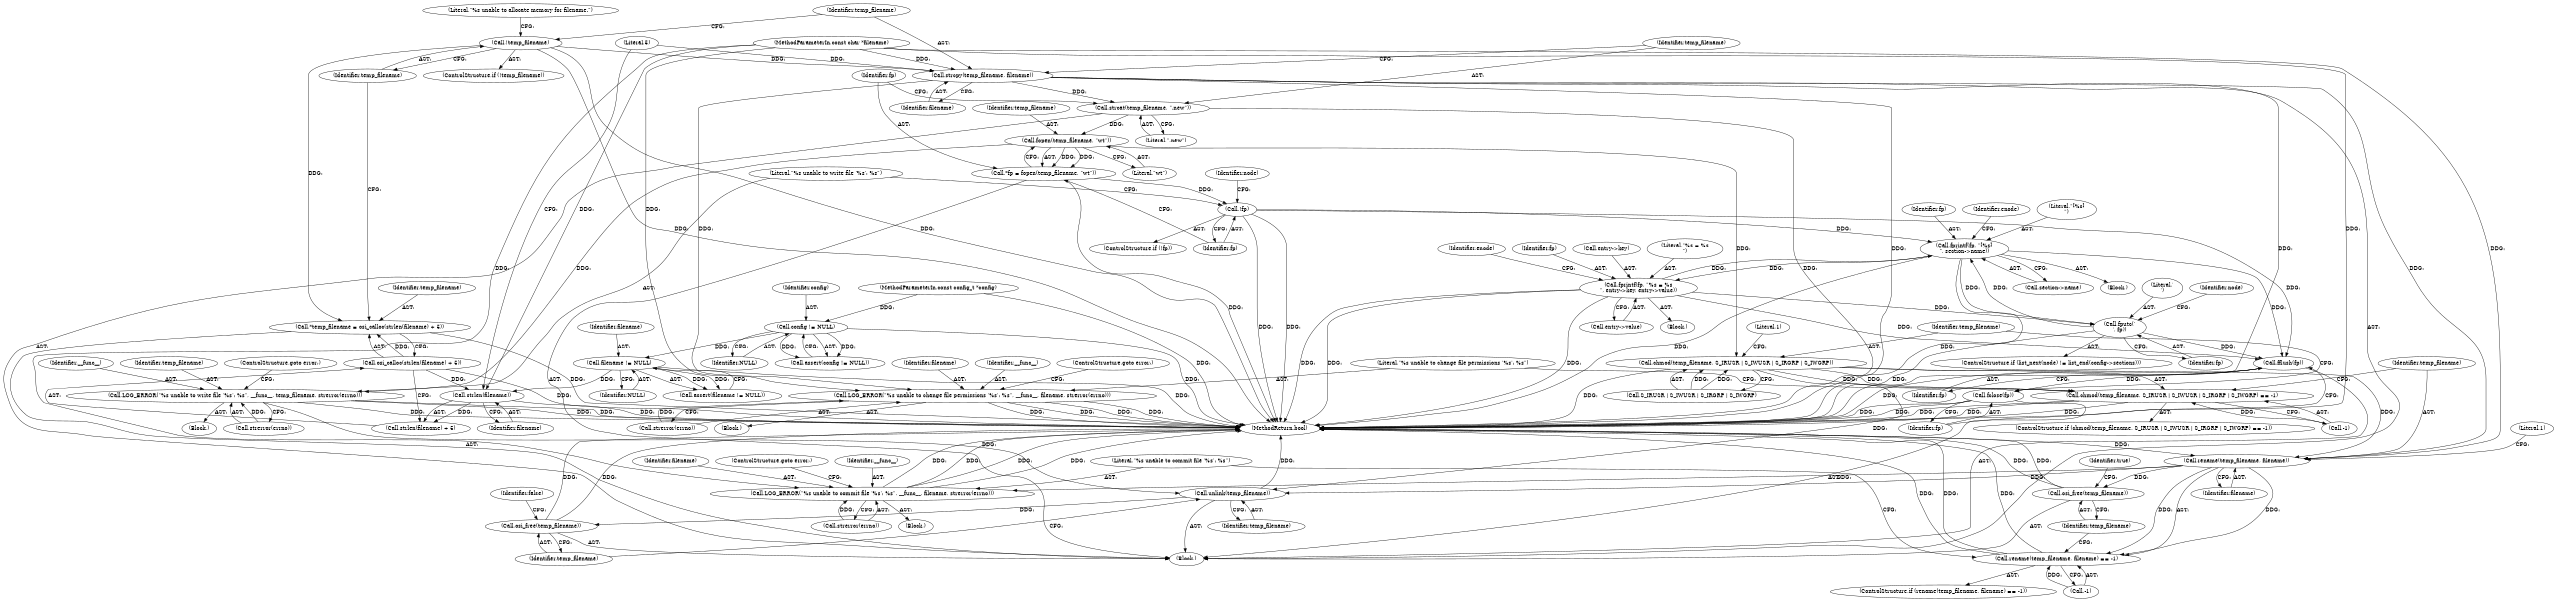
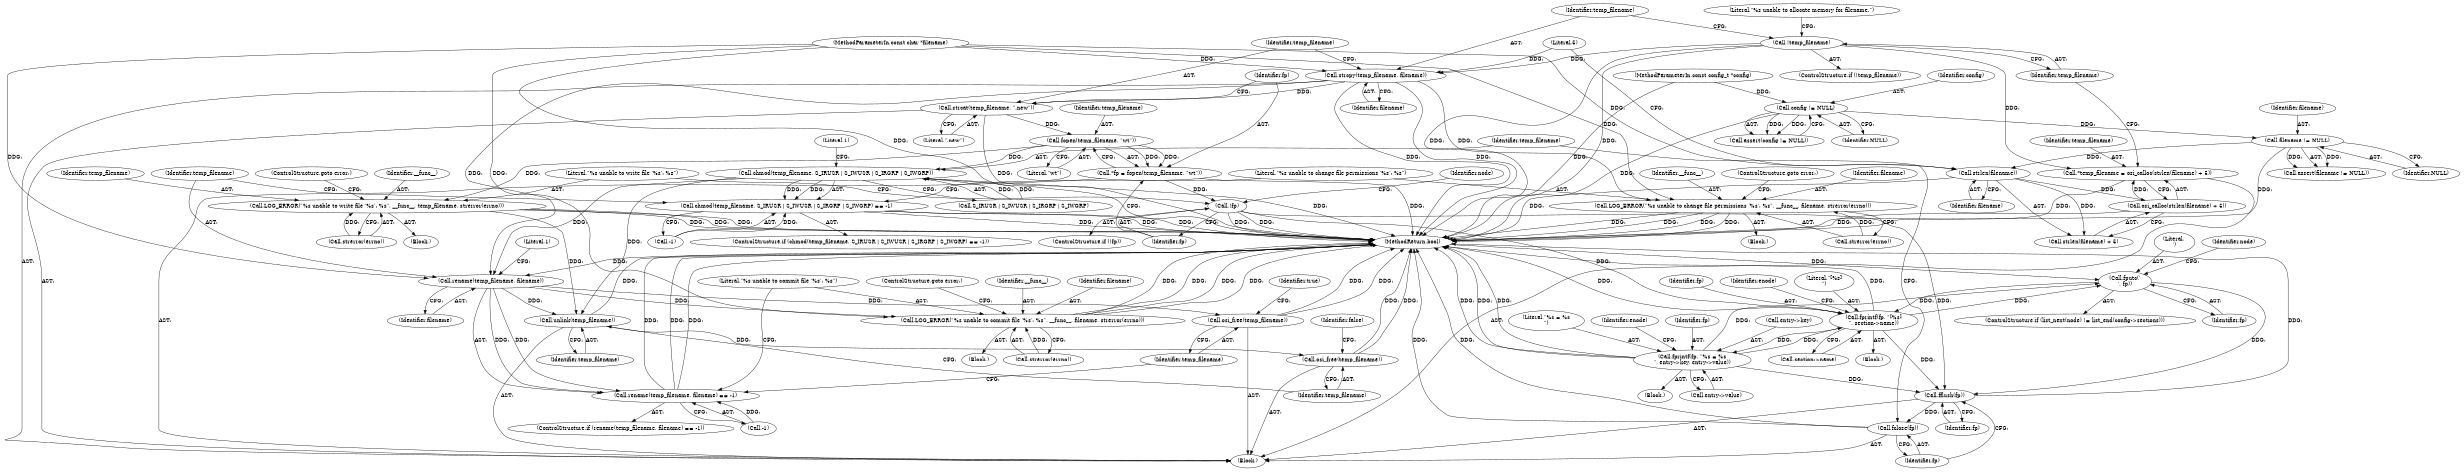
edge "(Call,assert(filename != NULL))" -> "(Call,filename != NULL)": removed, label "CFG:"
edge "(Call,osi_calloc(strlen(filename) + 5))" -> "(Call,strlen(filename))": reversed
edge "(Call,fputc(' ', fp))" -> "(MethodReturn,bool)": reversed
